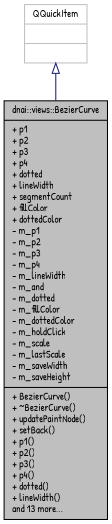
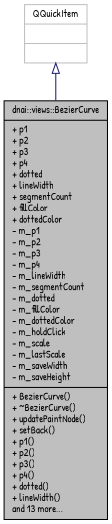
node "dnai::views::BezierCurve": text "- m_and" -> "- m_segmentCount"
